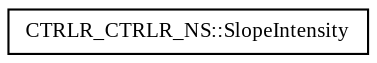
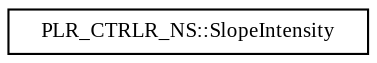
node "CTRLR_CTRLR_NS::SlopeIntensity": label "CTRLR_CTRLR_NS::SlopeIntensity" -> "PLR_CTRLR_NS::SlopeIntensity"
